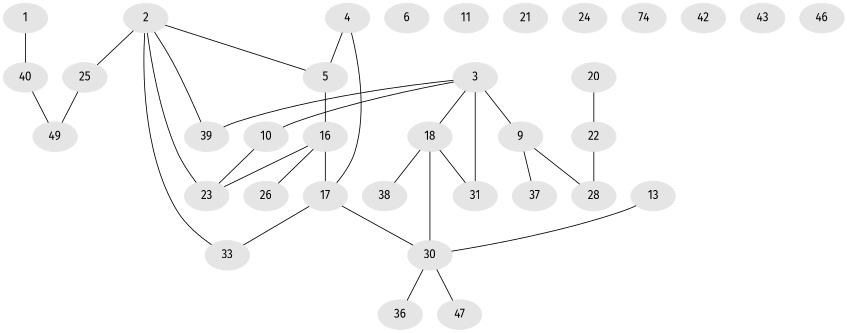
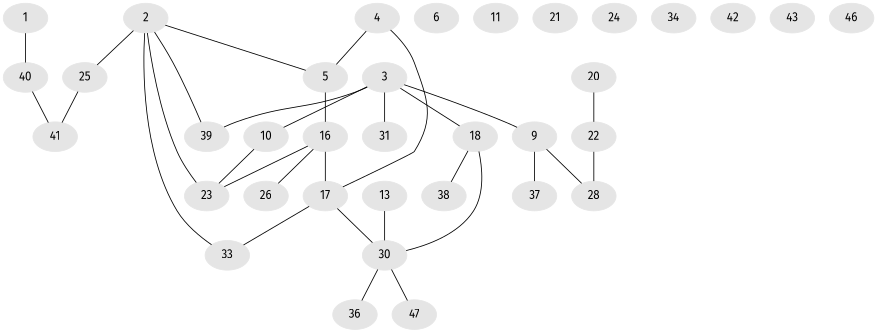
node "74": label "74" -> "34"
node "49": label "49" -> "41"
edge "18" -- "31": removed
